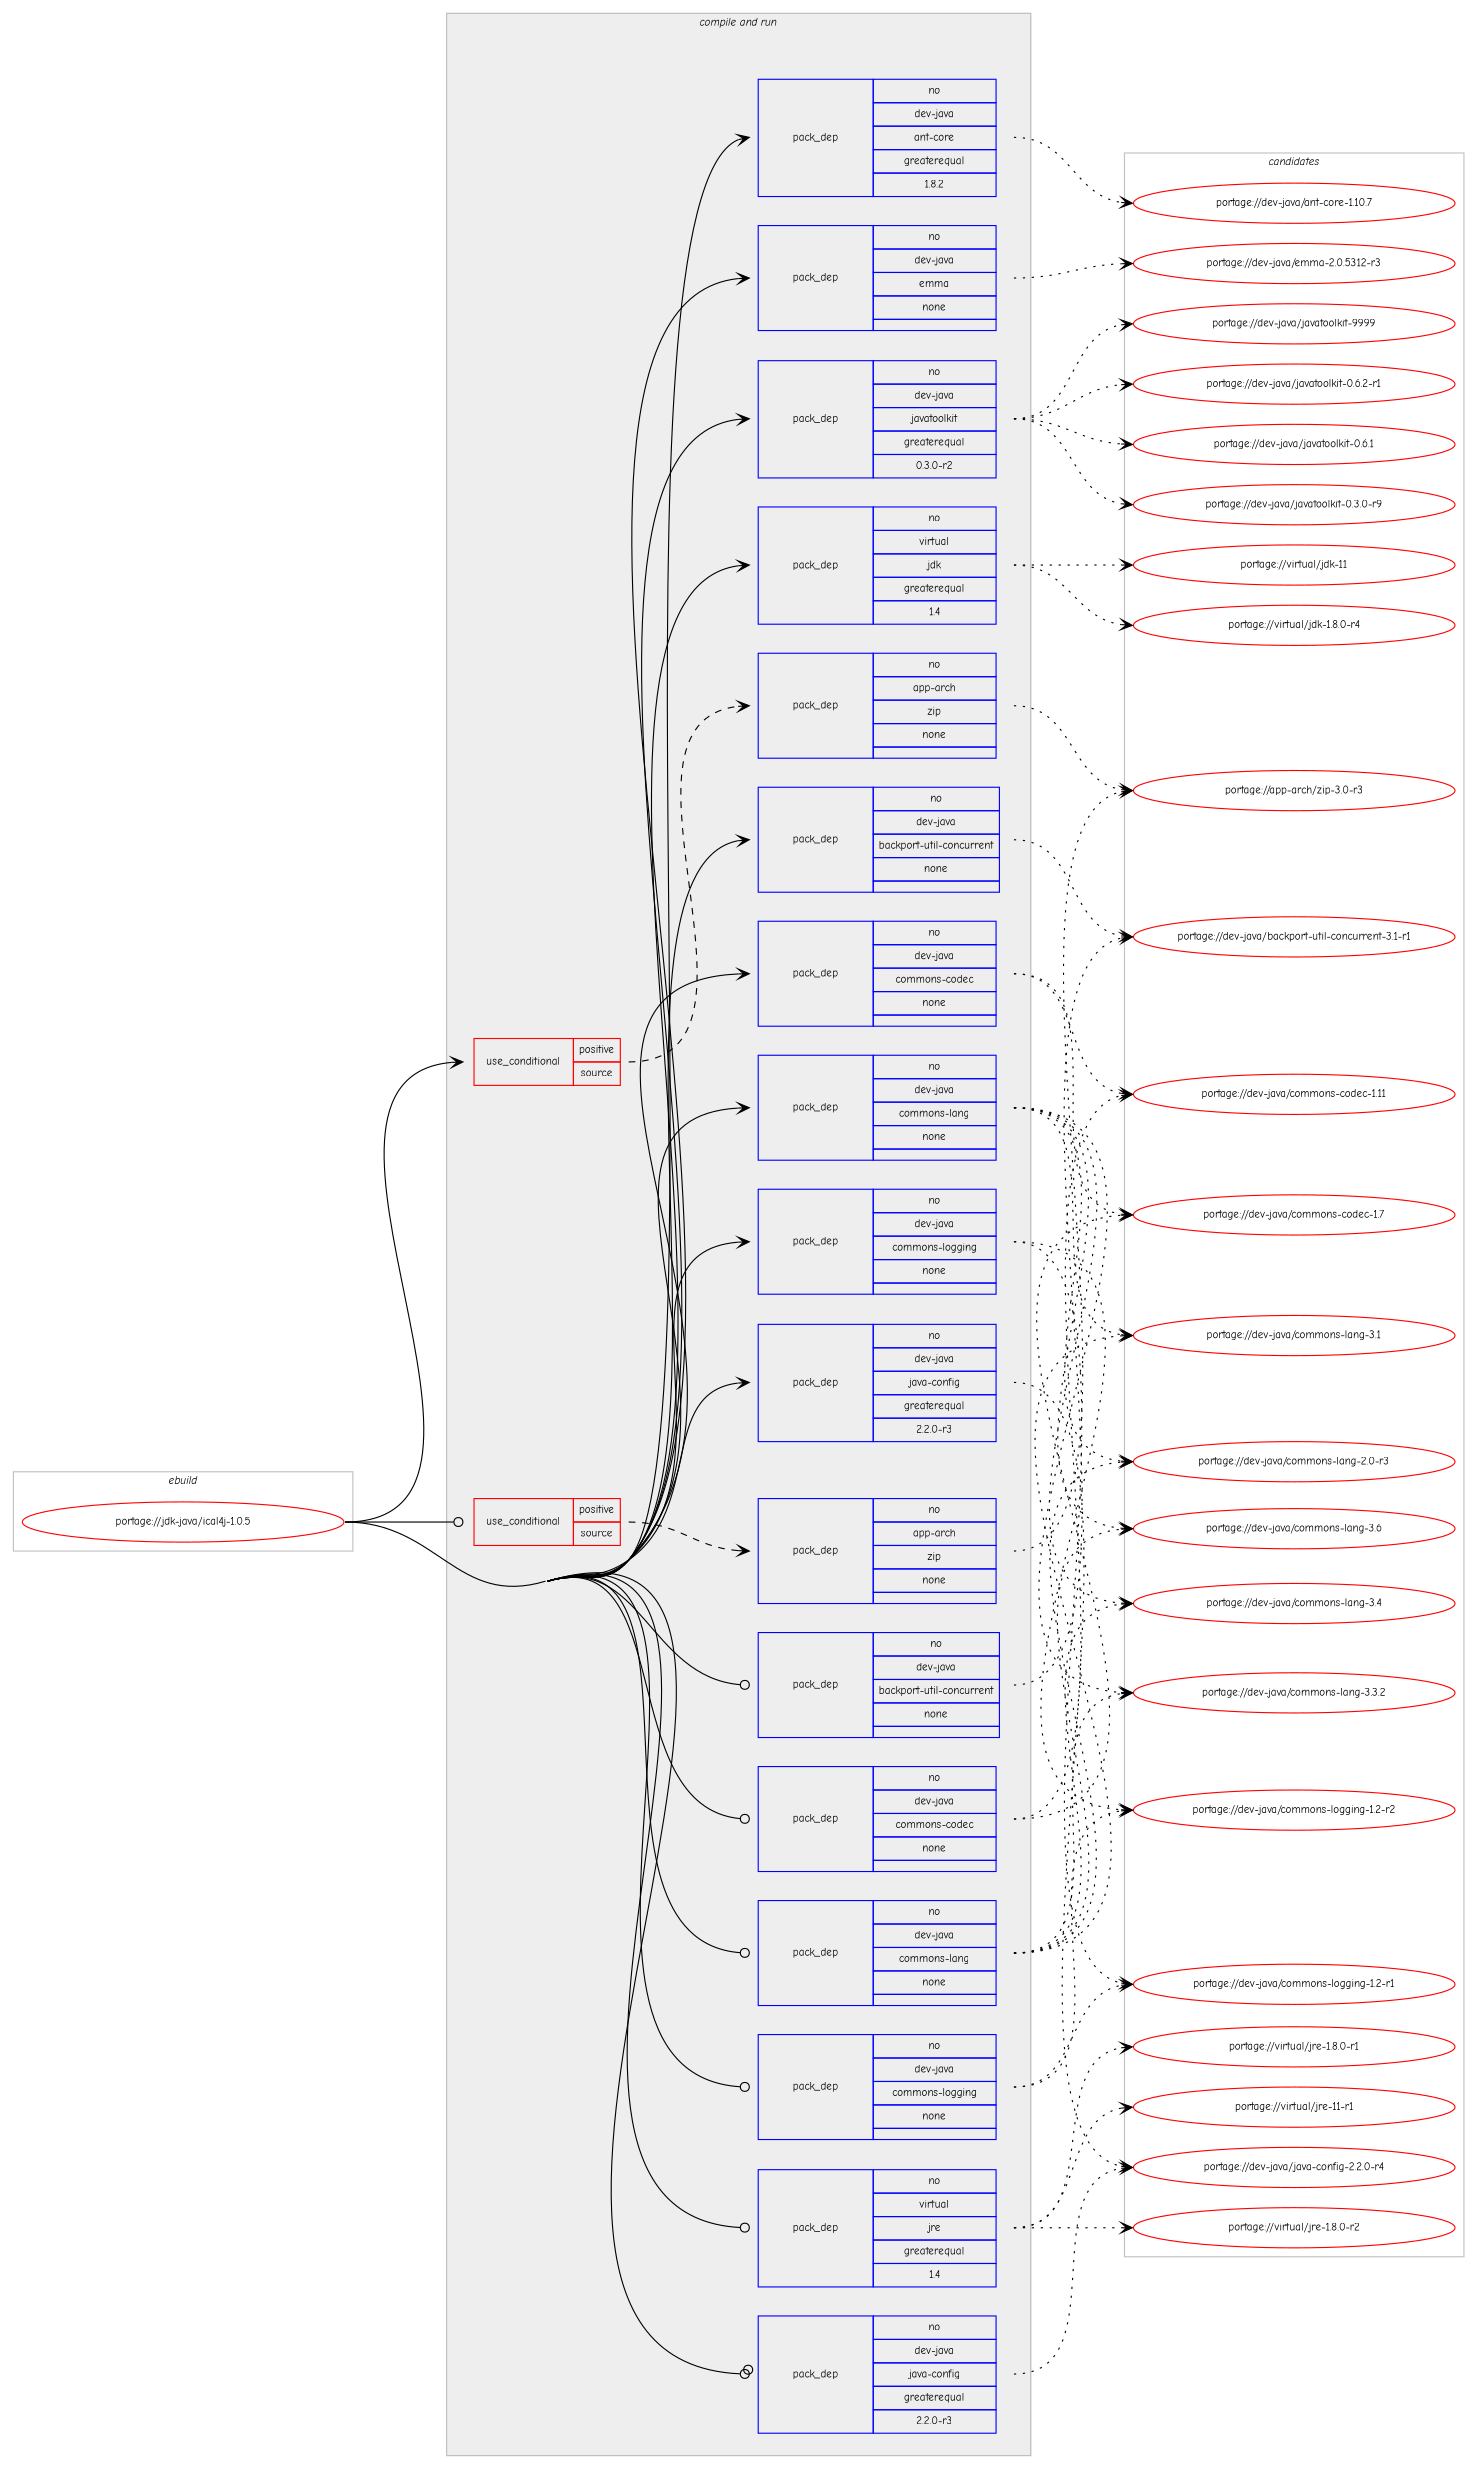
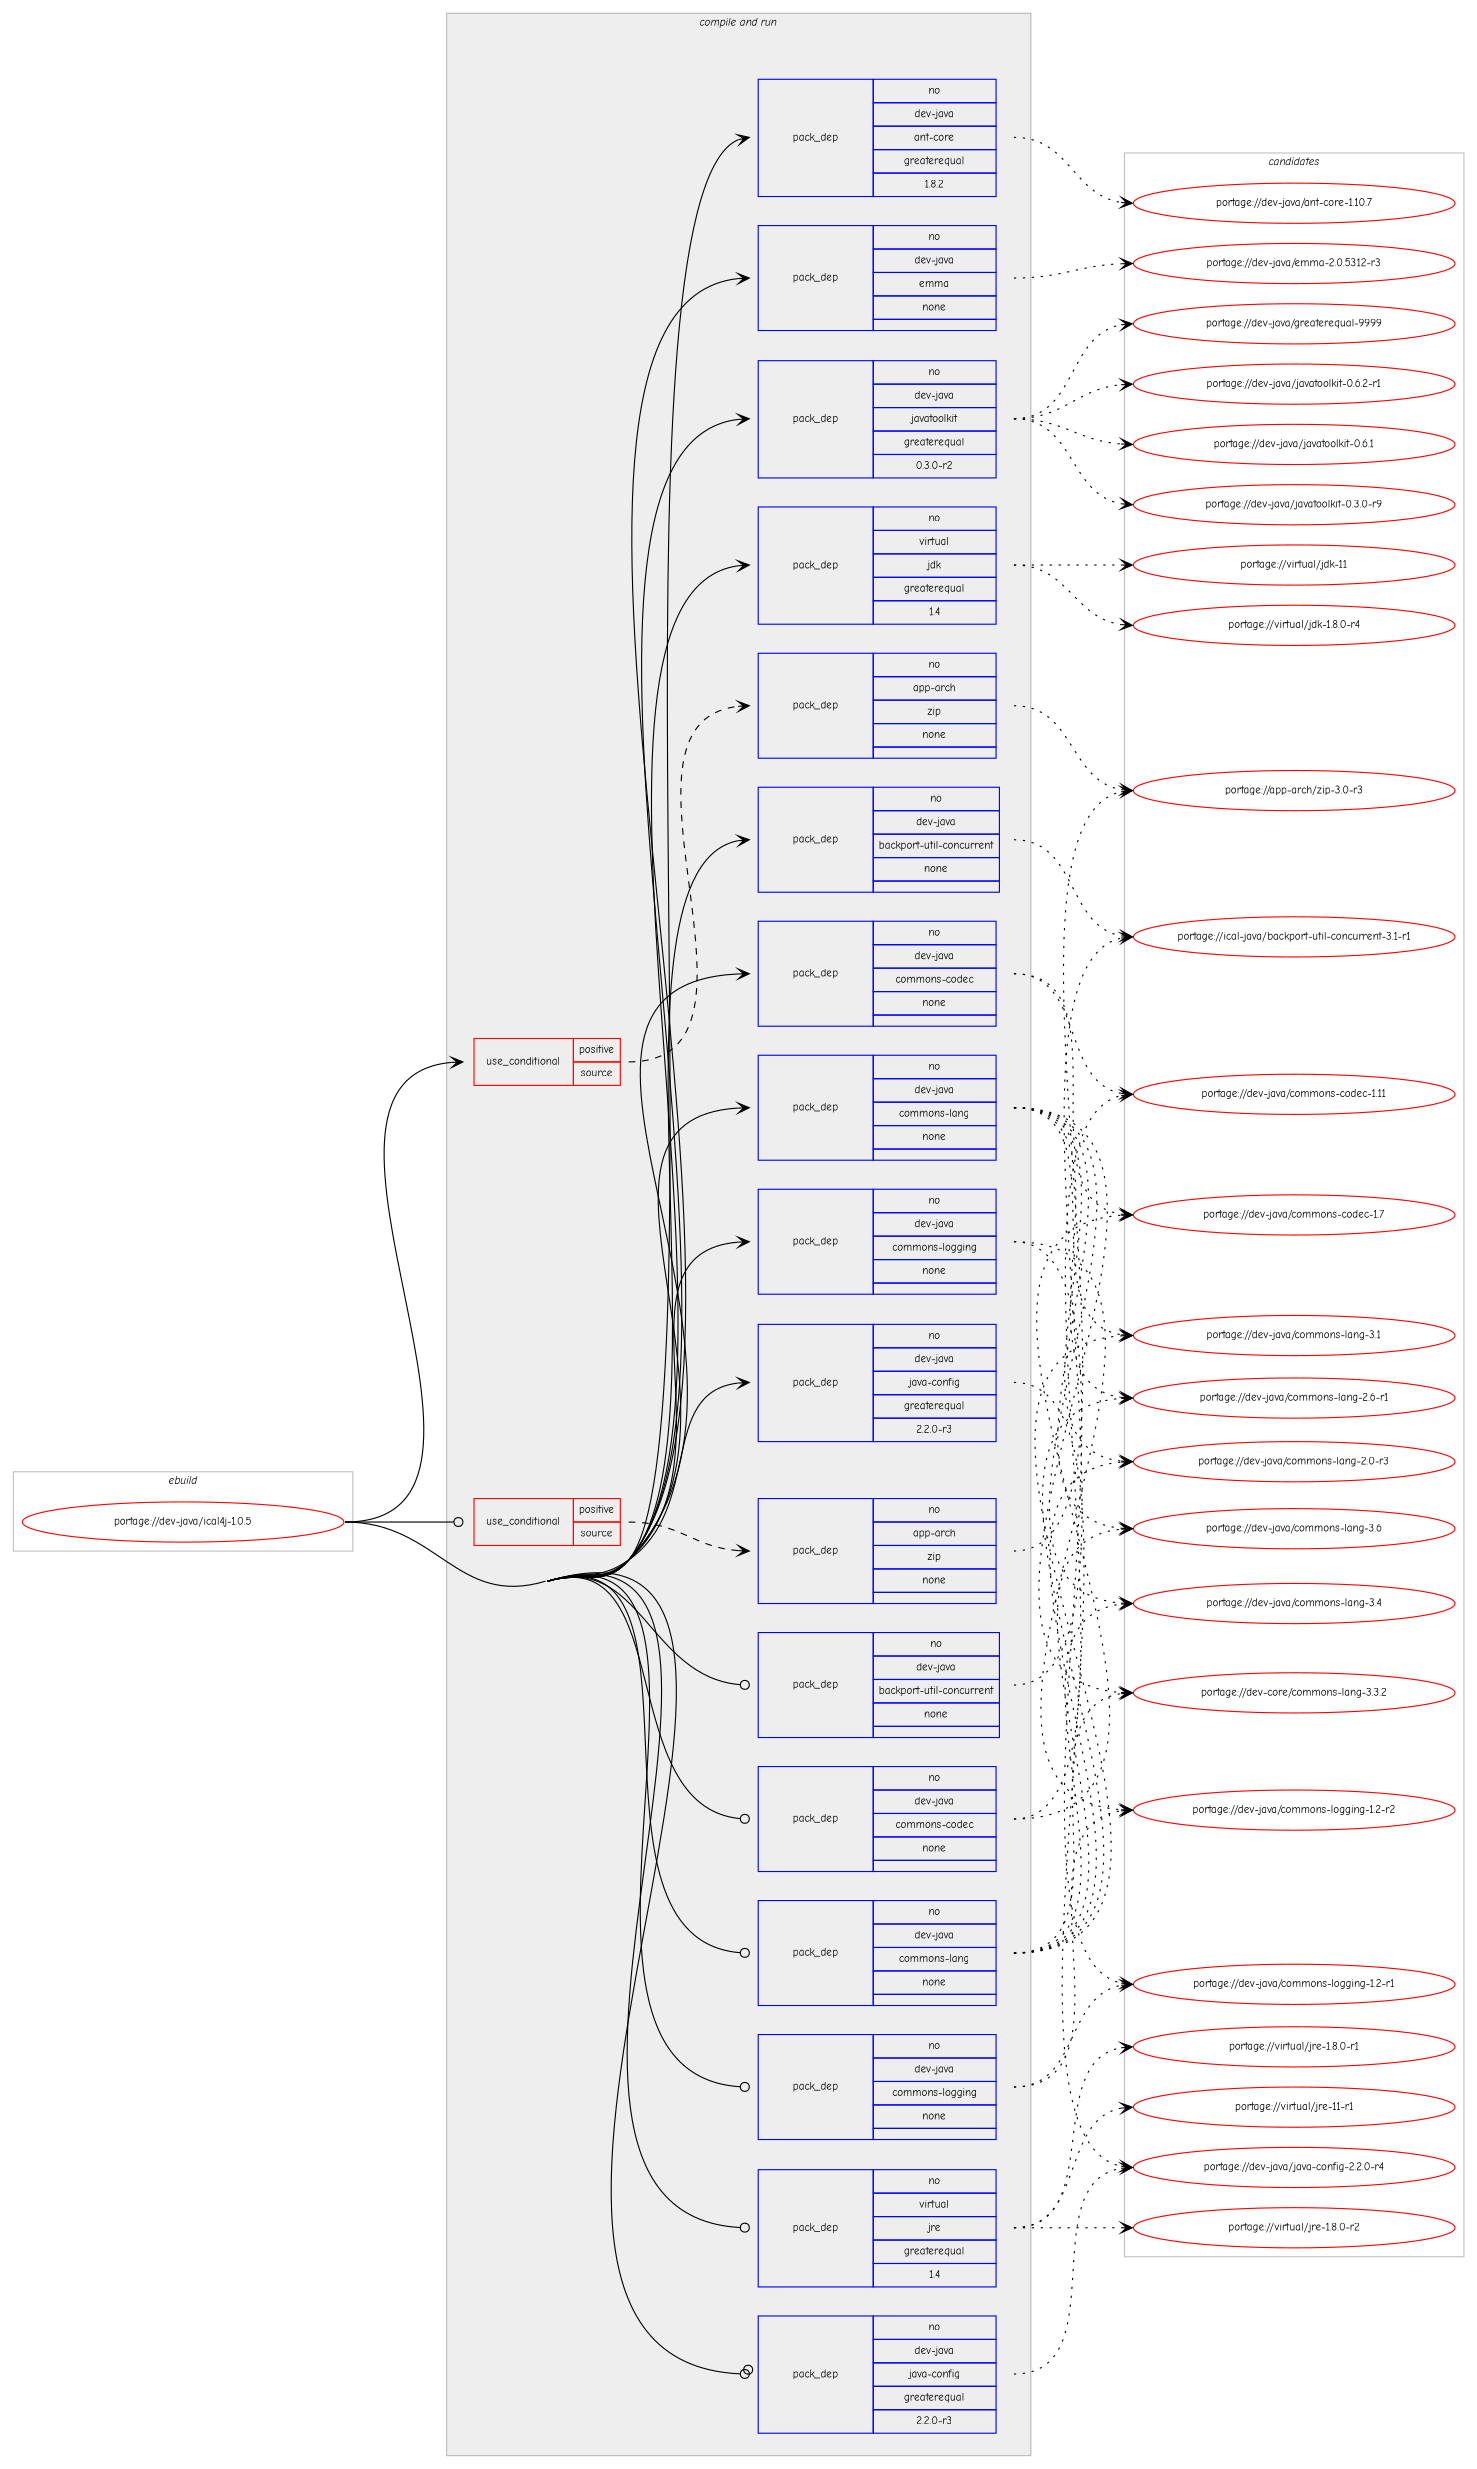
node "portage://dev-java/javatoolkit-9999": label "portage://dev-java/javatoolkit-9999" -> "portage://dev-java/greaterequal-9999"
node "portage://dev-java/backport-util-concurrent-3.1-r1": label "portage://dev-java/backport-util-concurrent-3.1-r1" -> "portage://ical-java/backport-util-concurrent-3.1-r1"
node "portage://dev-java/commons-lang-2.6-r1": added
node "portage://jdk-java/ical4j-1.0.5": label "portage://jdk-java/ical4j-1.0.5" -> "portage://dev-java/ical4j-1.0.5"
node "portage://dev-java/commons-lang-3.3.2": label "portage://dev-java/commons-lang-3.3.2" -> "portage://dev-core/commons-lang-3.3.2"
